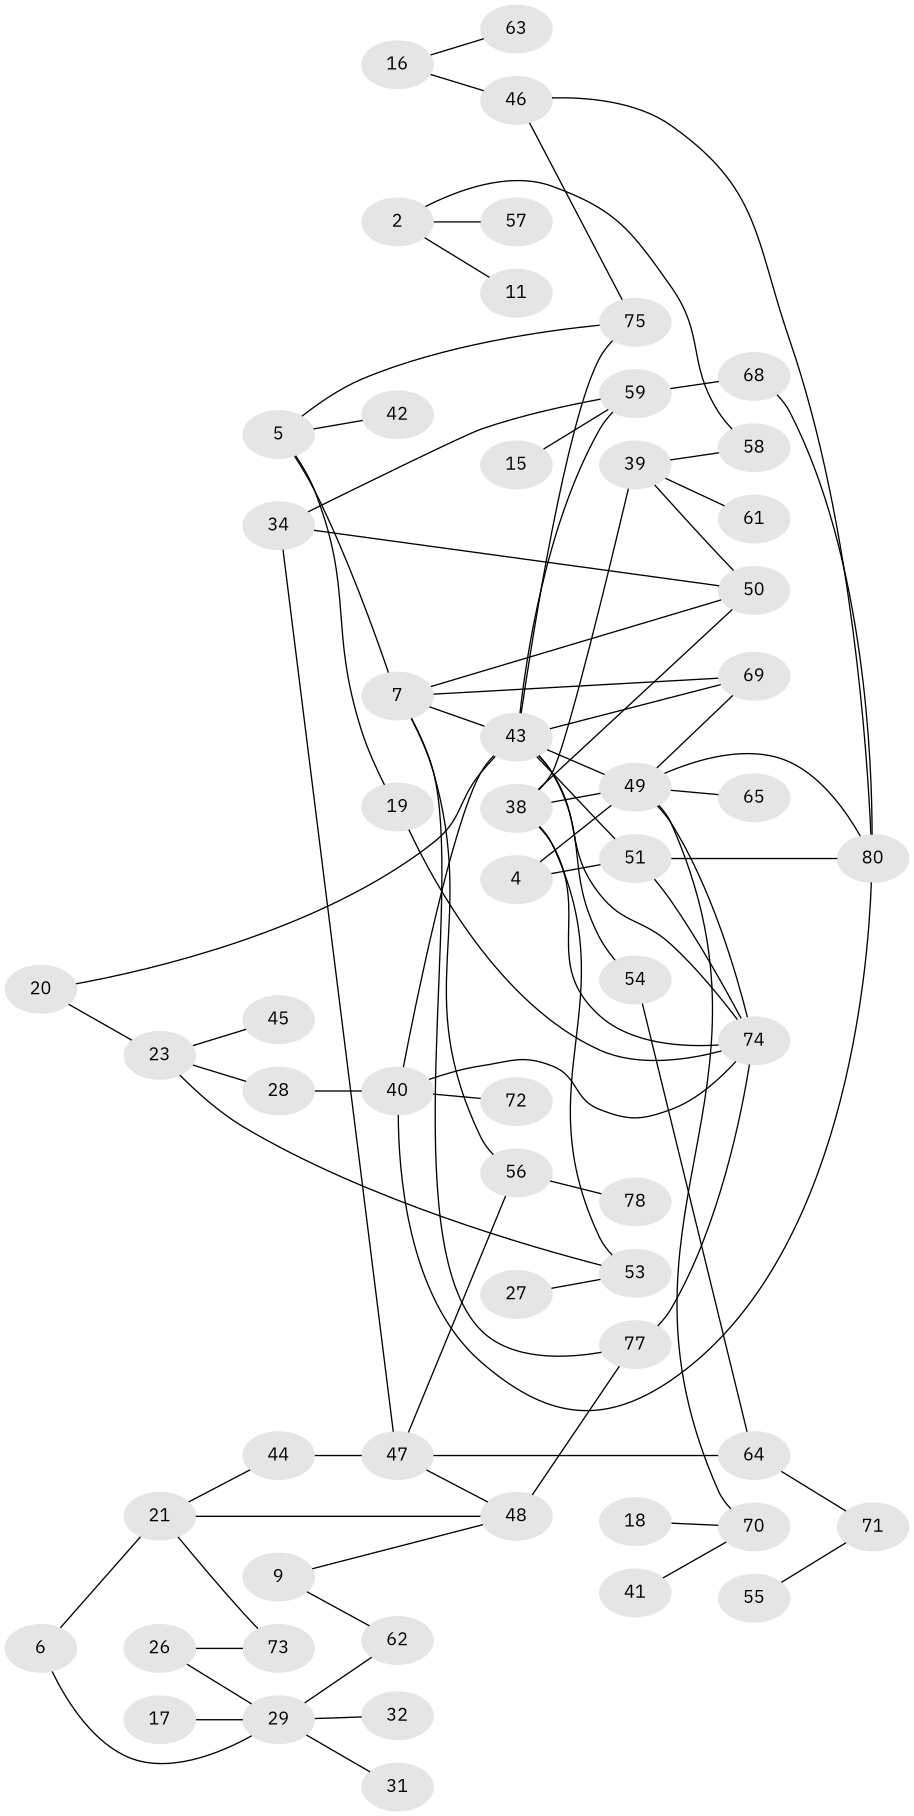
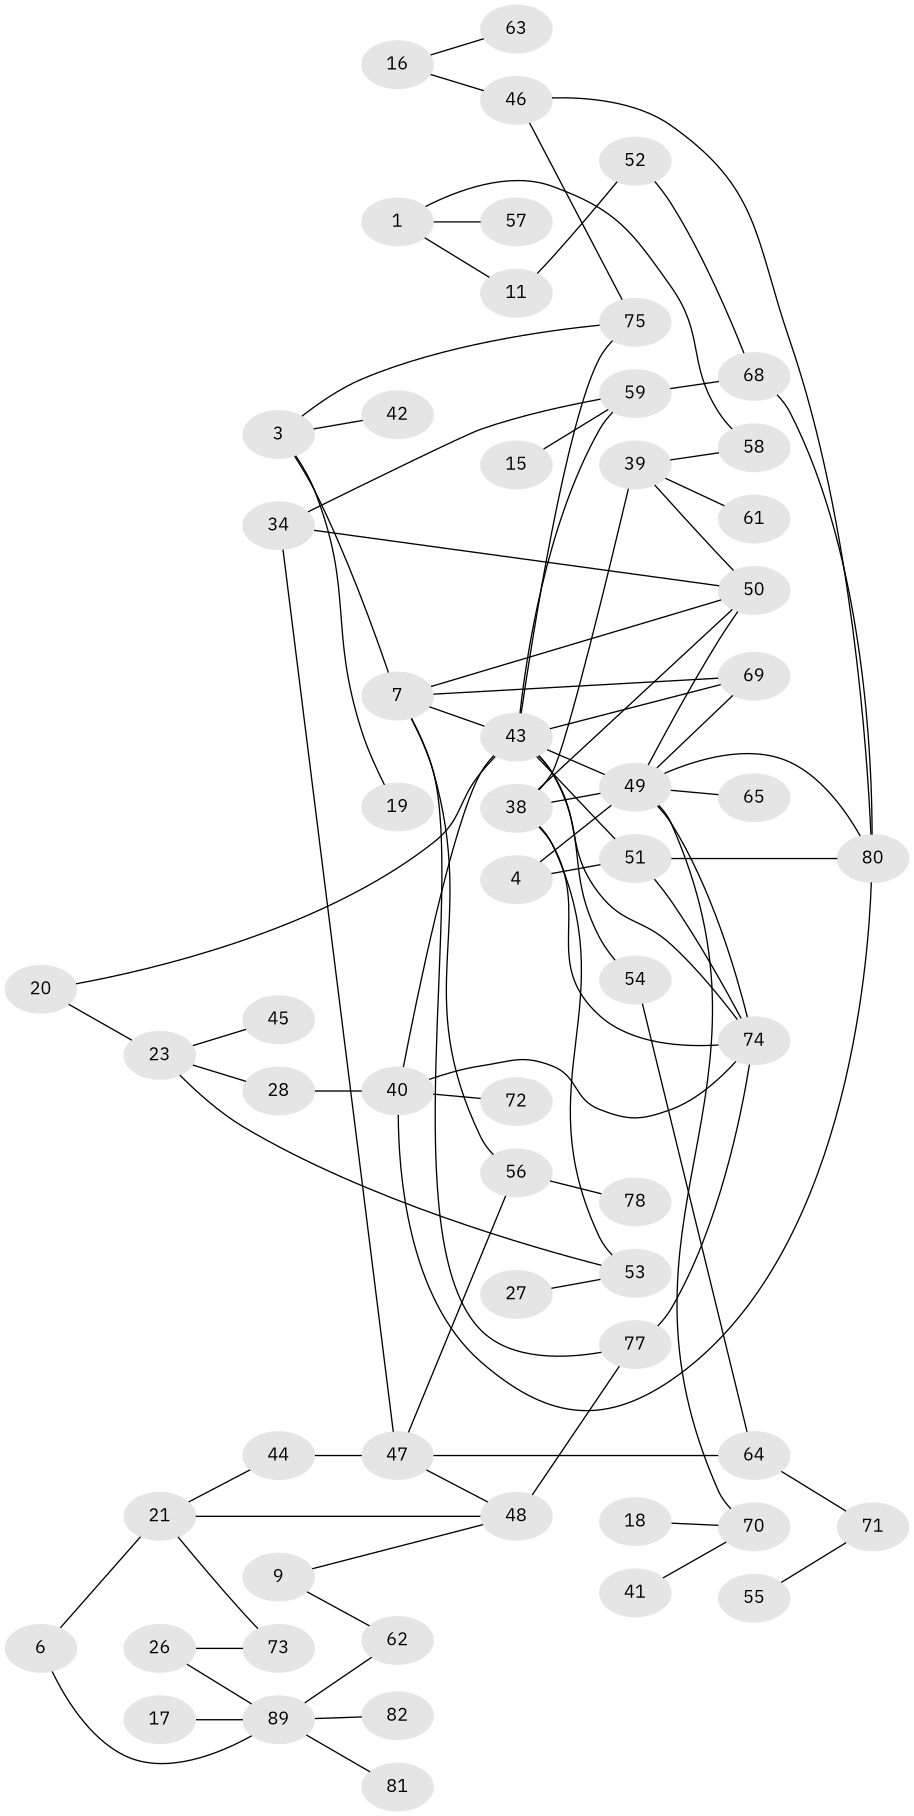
node "52": added
node "2": label "2" -> "1"
node "5": label "5" -> "3"
edge "50" -- "49": added
edge "19" -- "74": removed
node "32": label "32" -> "82"
node "29": label "29" -> "89"
node "31": label "31" -> "81"
